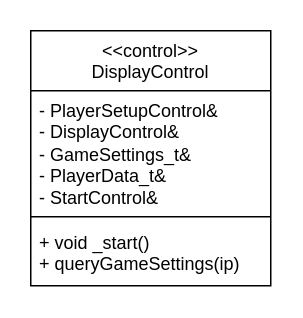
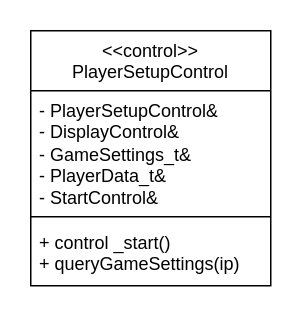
node "<<control>> DisplayControl": label "<<control>> DisplayControl" -> "<<control>> PlayerSetupControl"
node "+ void _start() + queryGameSettings(ip)": label "+ void _start() + queryGameSettings(ip)" -> "+ control _start() + queryGameSettings(ip)"
